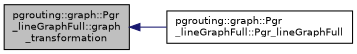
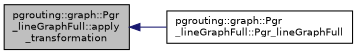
node "pgrouting::graph::Pgr _lineGraphFull::graph _transformation": label "pgrouting::graph::Pgr _lineGraphFull::graph _transformation" -> "pgrouting::graph::Pgr _lineGraphFull::apply _transformation"
